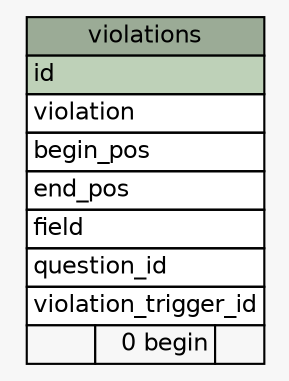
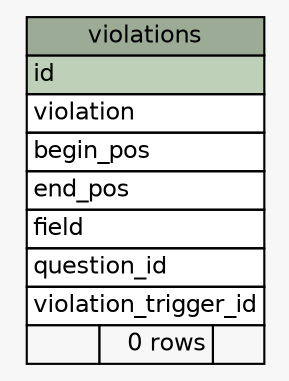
node "violations": text "0 begin" -> "0 rows"
